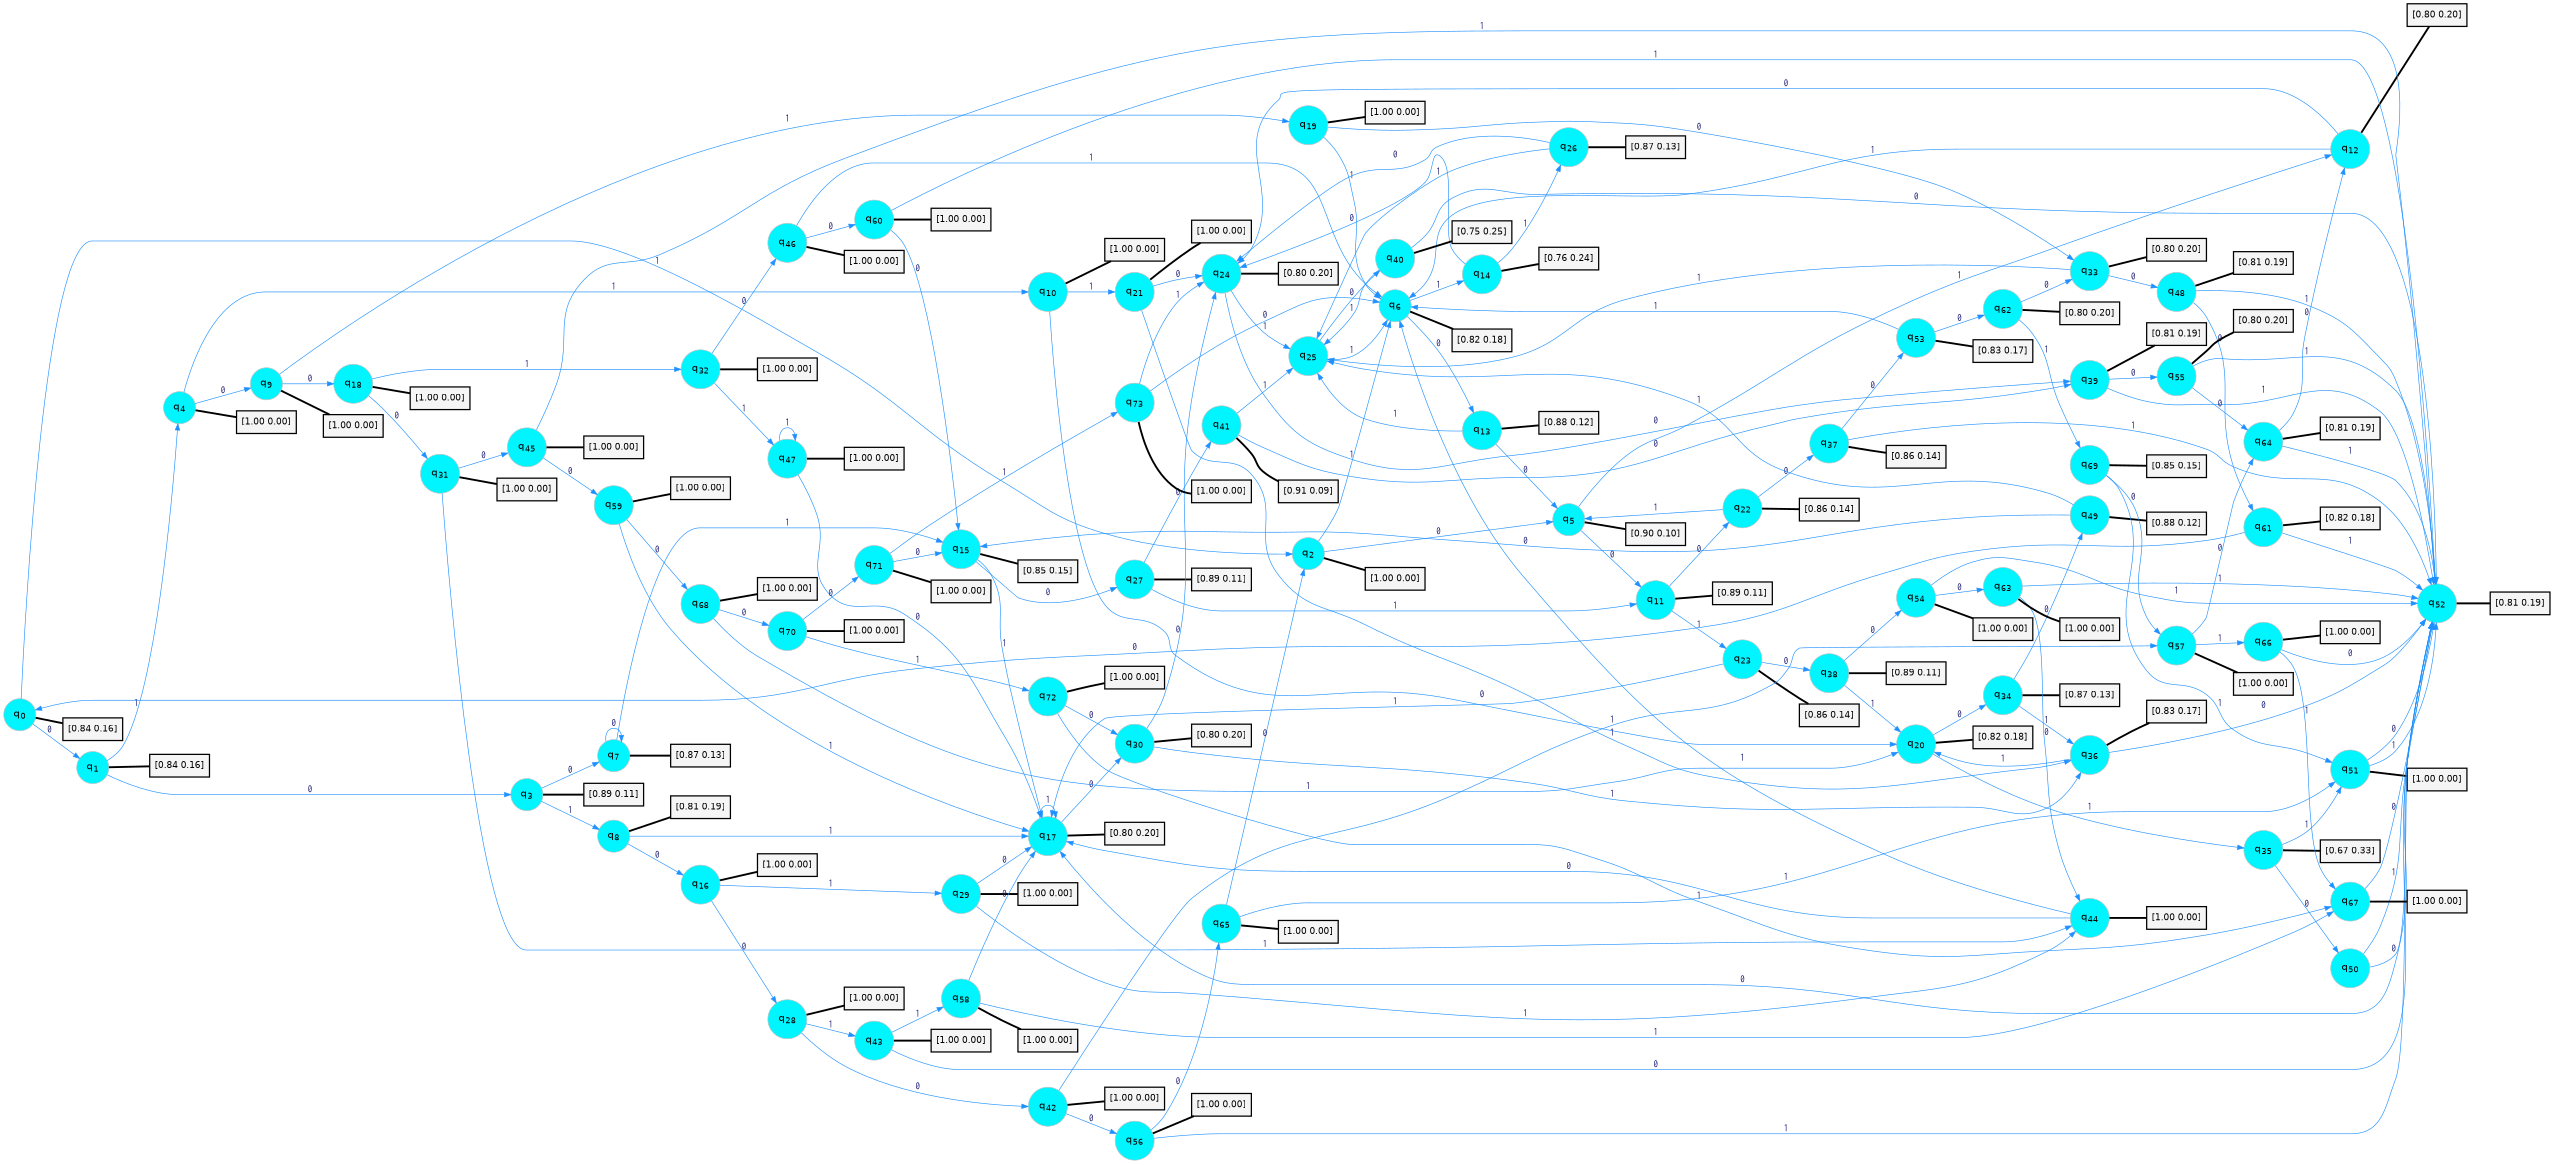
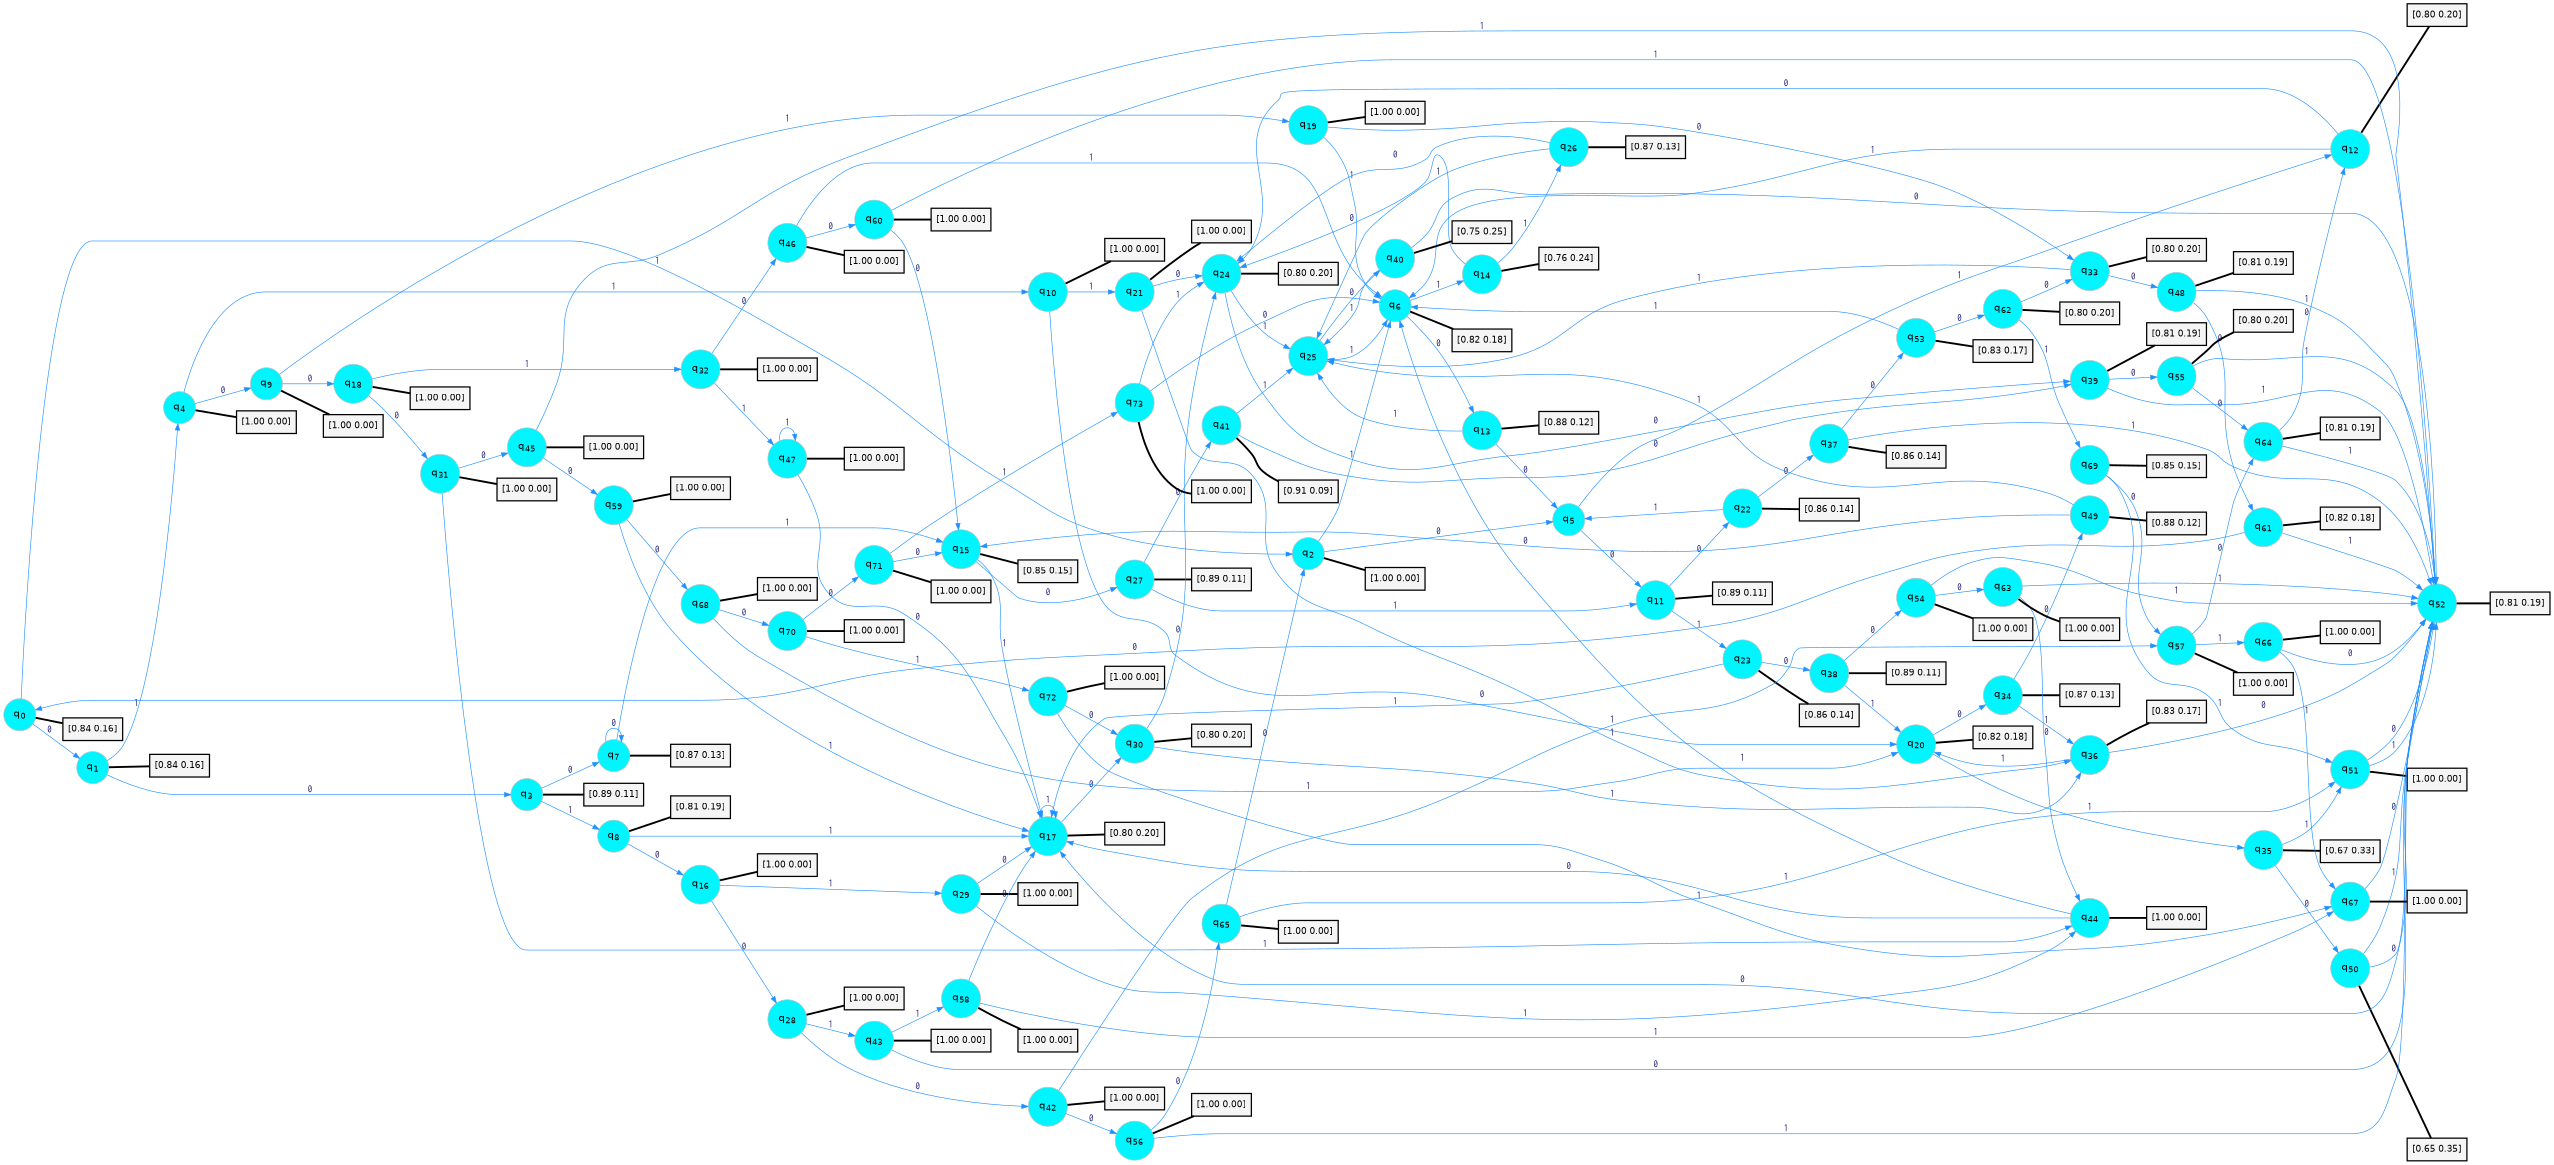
node "[0.90 0.10]": removed
node "[0.65 0.35]": added
